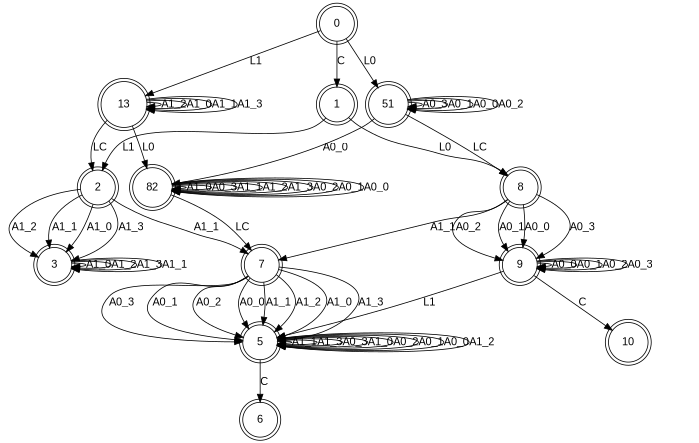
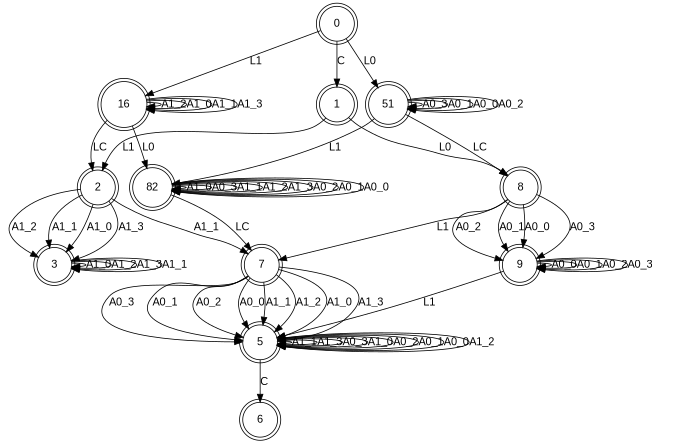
node "13": label "13" -> "16"
edge "51" -> "82": label "A0_0" -> "L1"
edge "8" -> "7": label "A1_1" -> "L1"
node "10": removed
